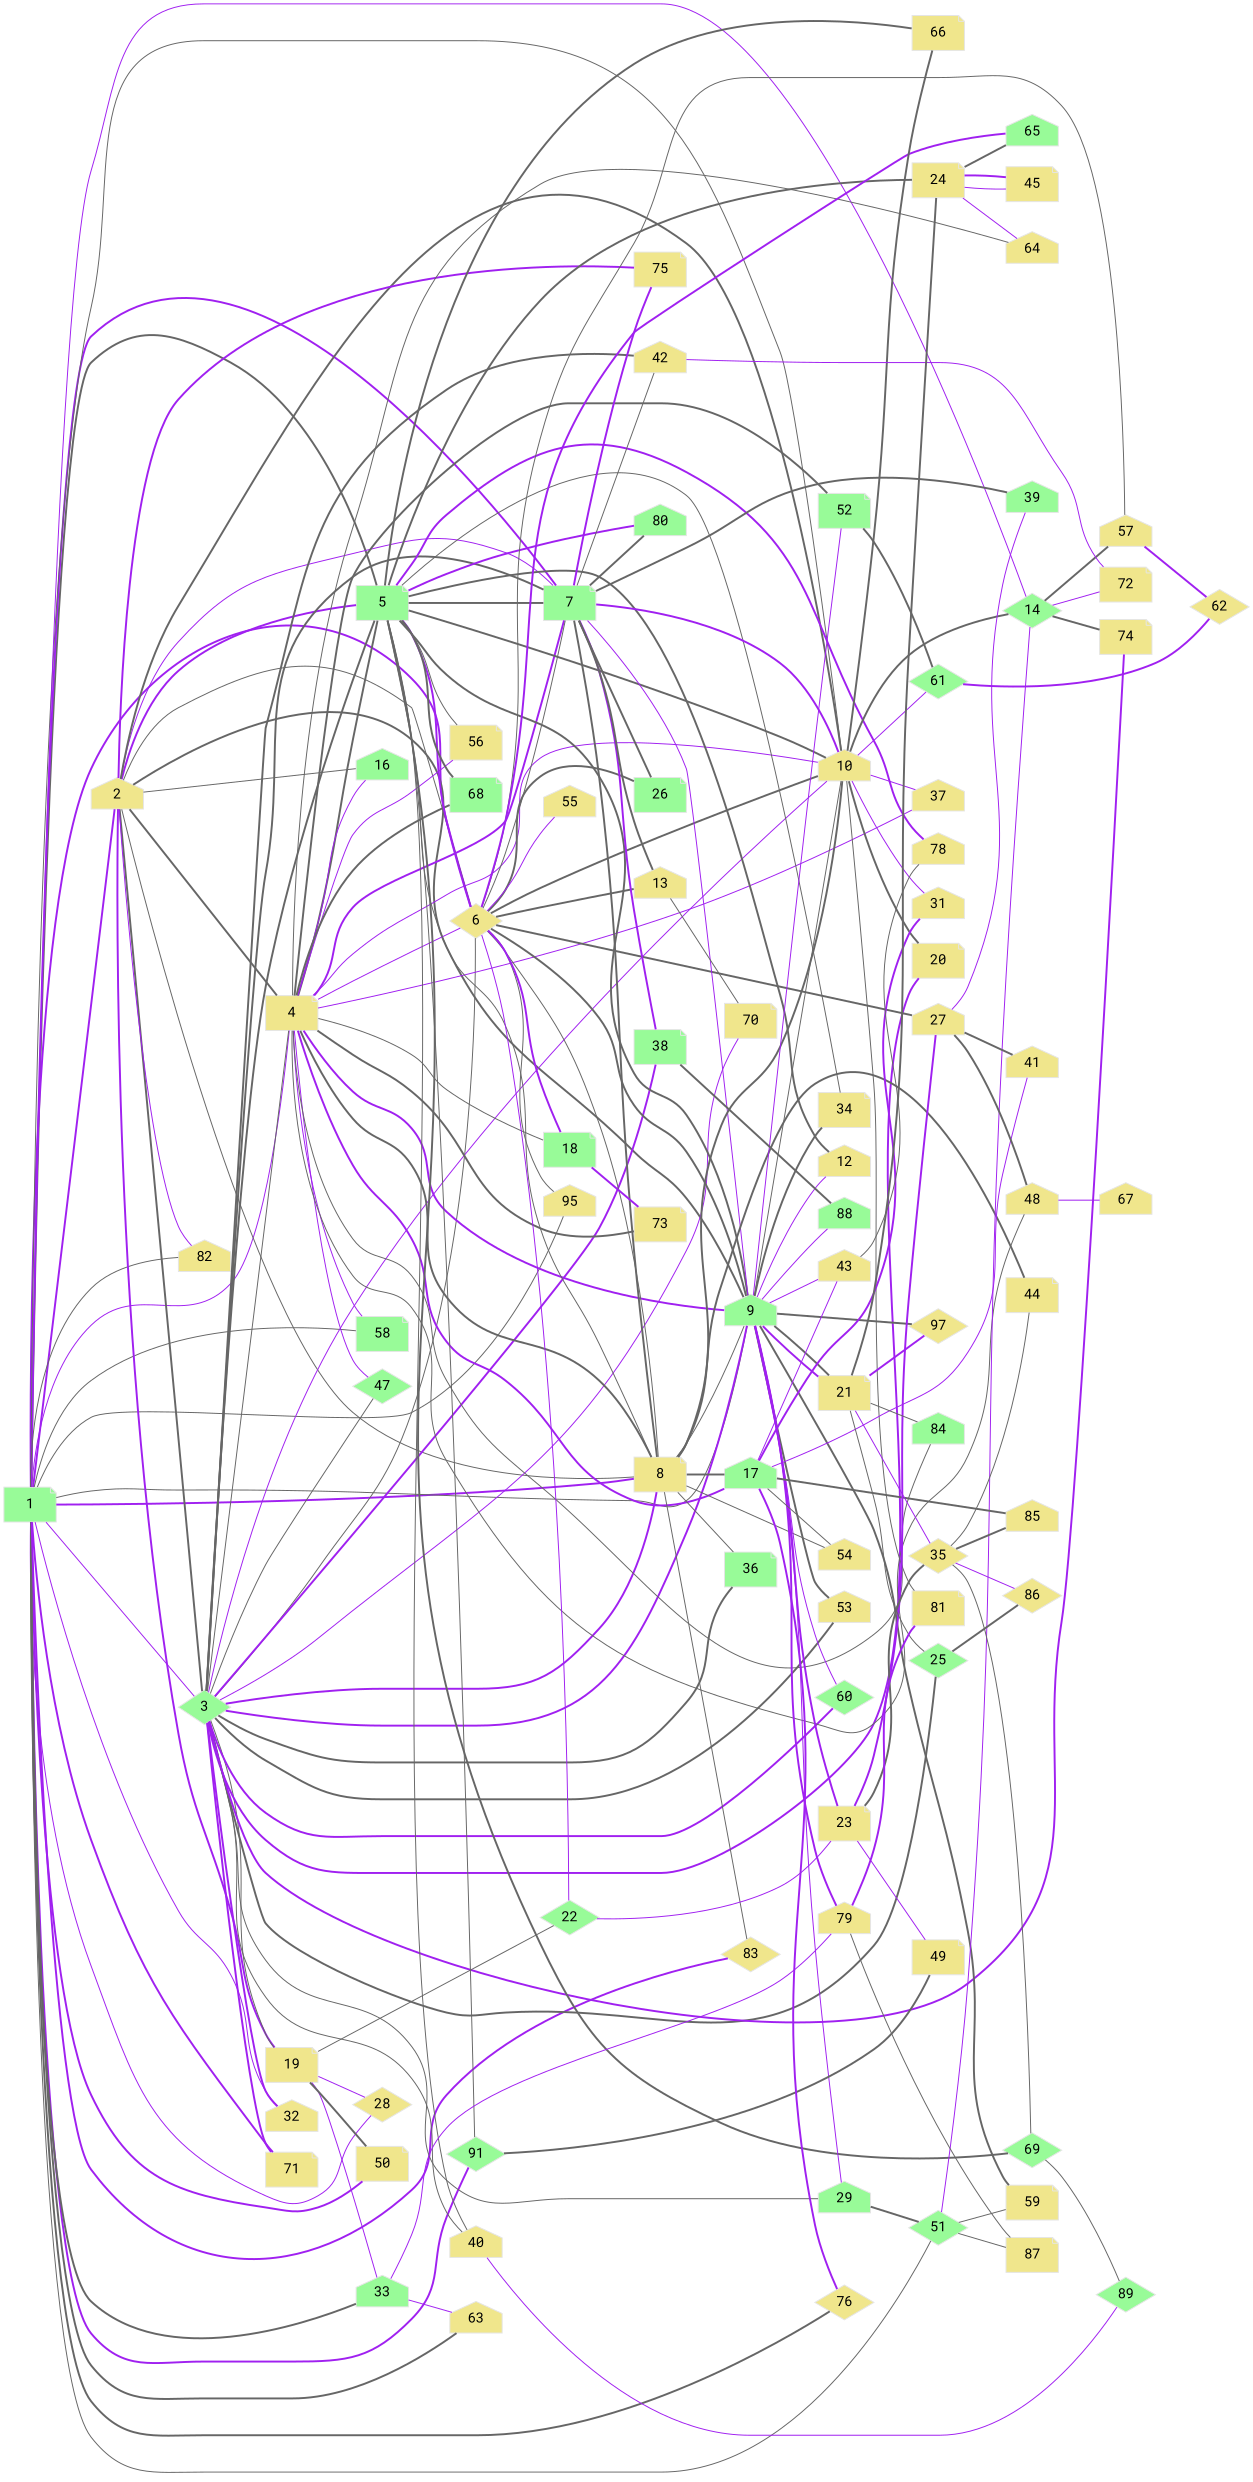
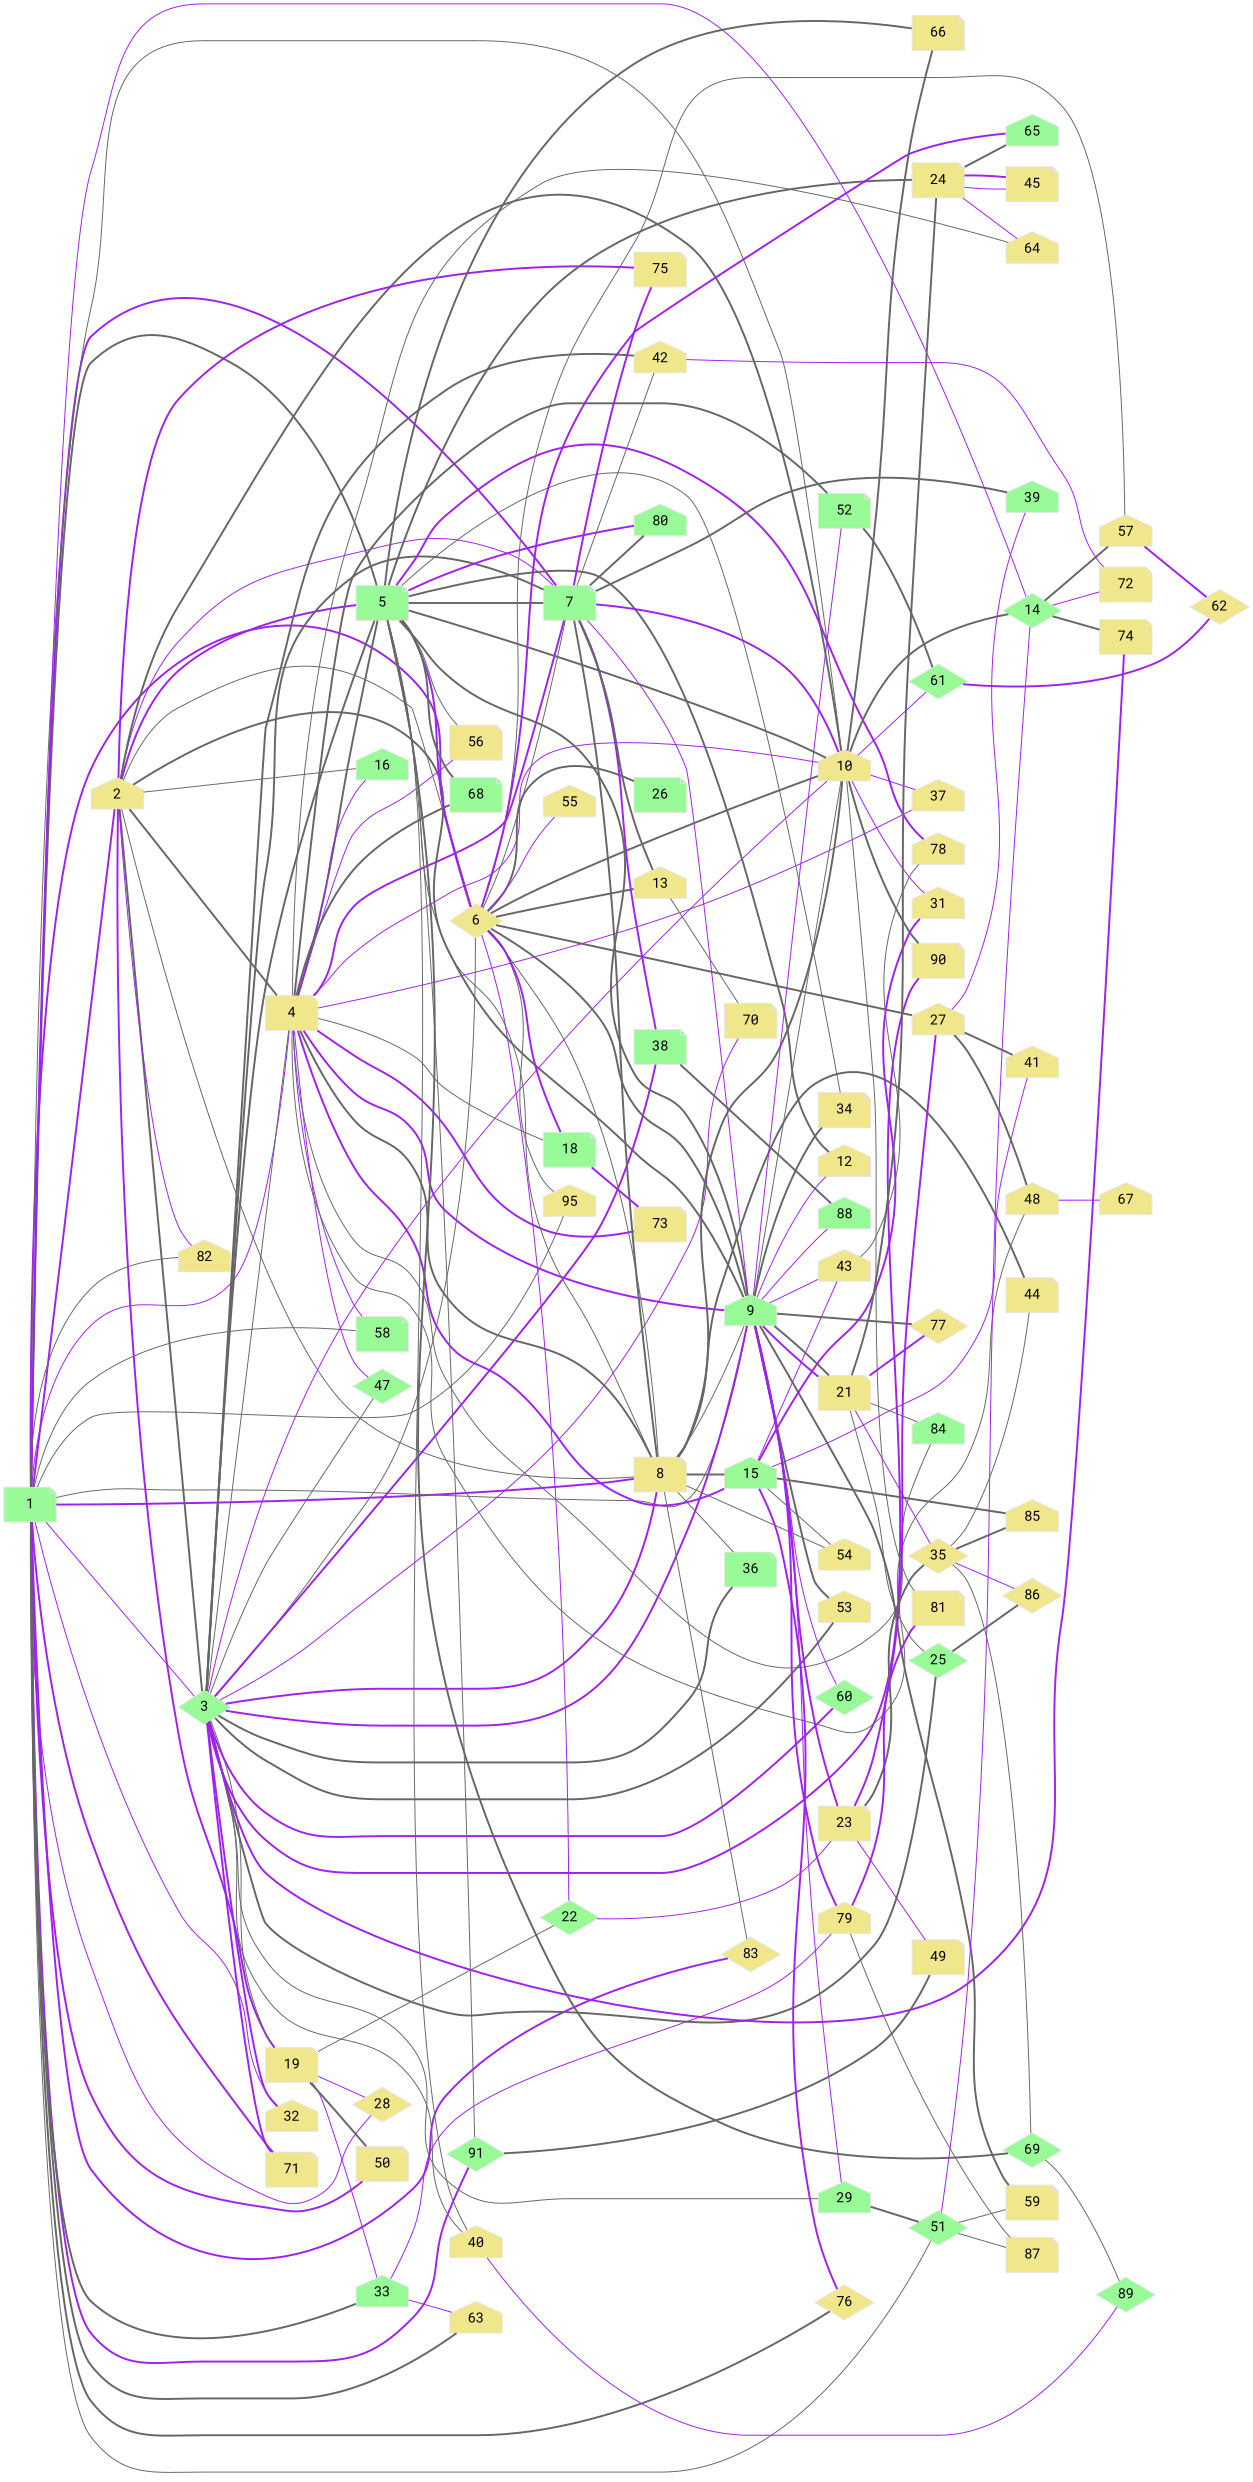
edge "7" -- "26": removed
node "20": label "20" -> "90"
edge "6" -- "4": removed
edge "4" -- "73": color gray40 -> purple
node "97": label "97" -> "77"
node "17": label "17" -> "15"
